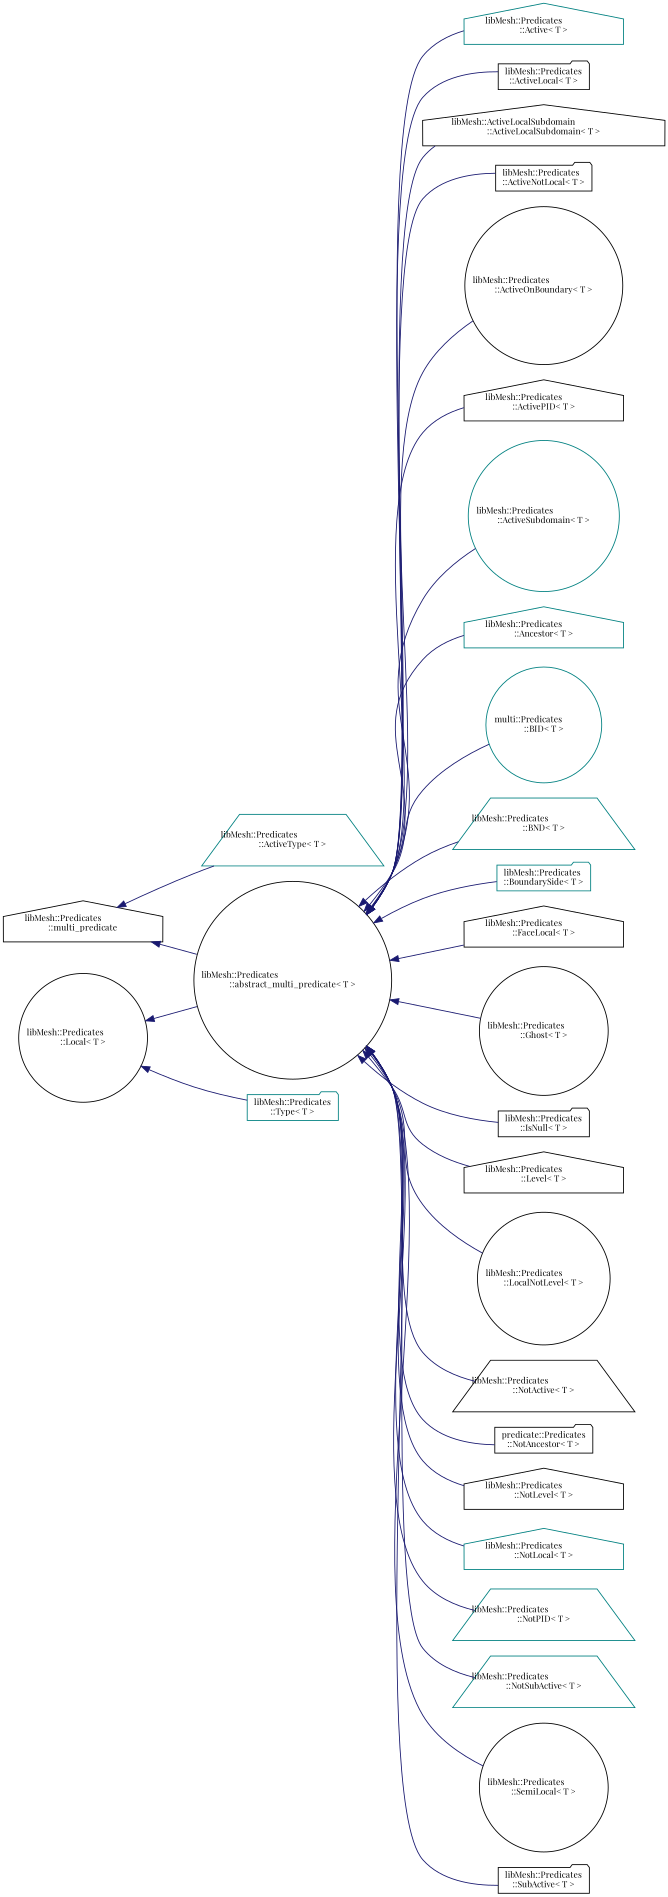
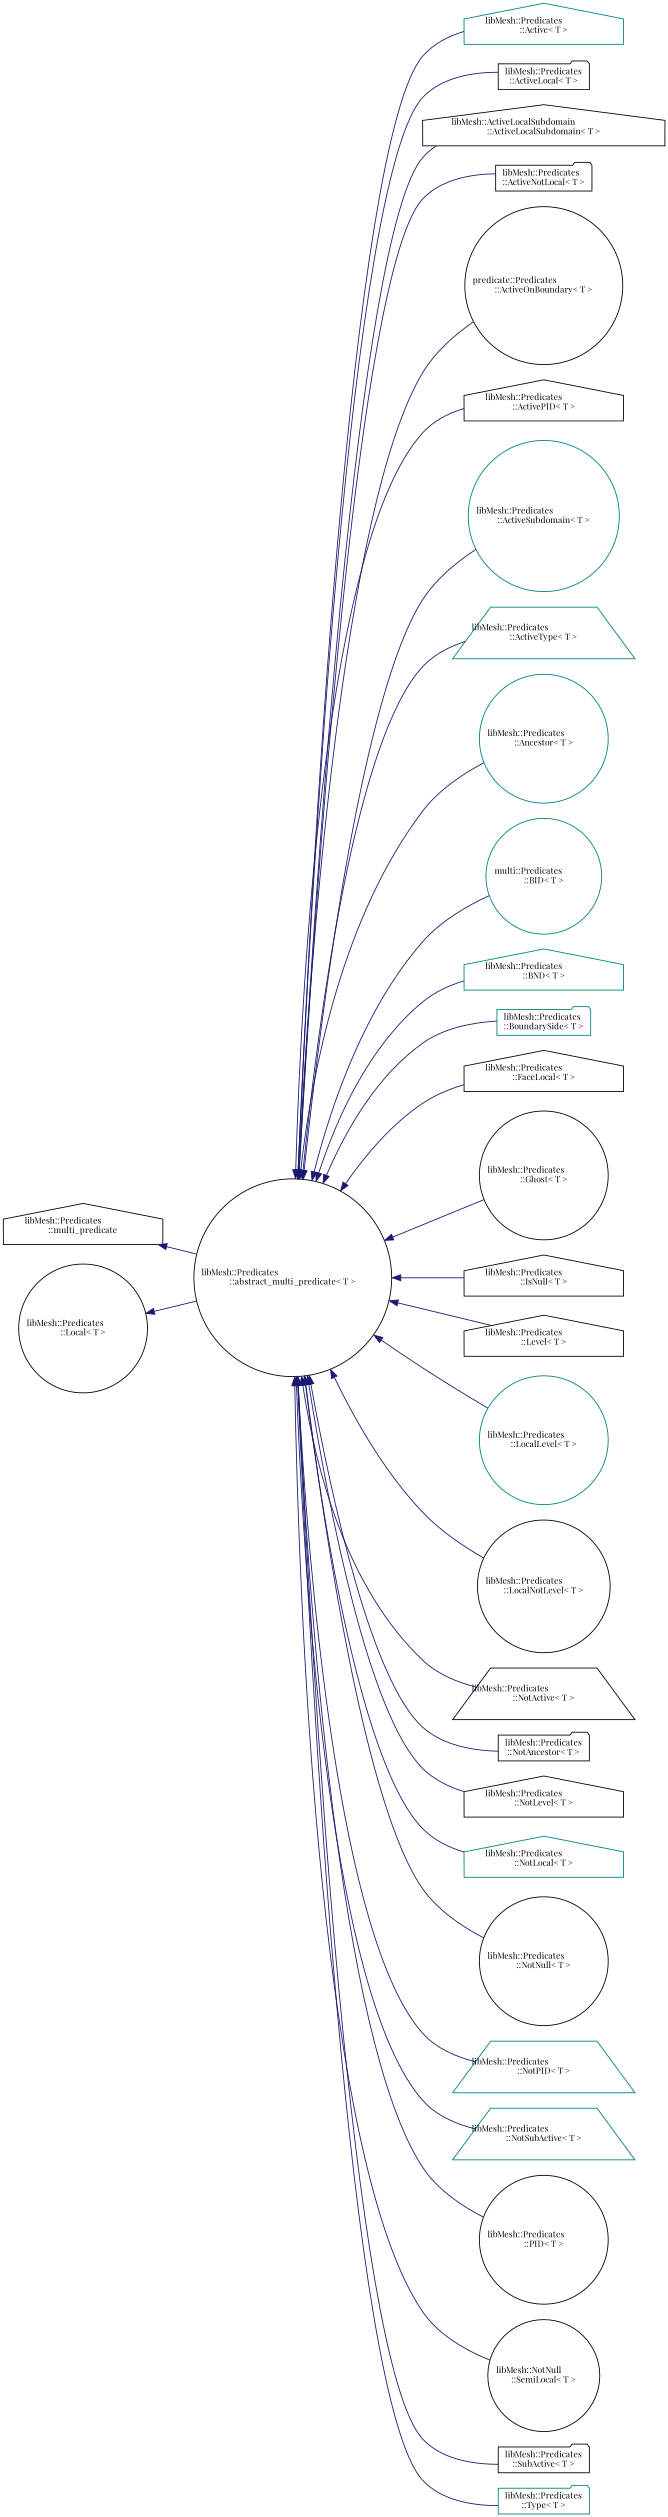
node "libMesh::Predicates ::ActiveOnBoundary< T >": label "libMesh::Predicates ::ActiveOnBoundary< T >" -> "predicate::Predicates ::ActiveOnBoundary< T >"
node "libMesh::Predicates ::Ancestor< T >": shape house -> circle
node "libMesh::Predicates ::BND< T >": shape trapezium -> house
edge "libMesh::Predicates ::ActiveType< T >" -> "libMesh::Predicates ::multi_predicate": now "libMesh::Predicates ::ActiveType< T >" -> "libMesh::Predicates ::abstract_multi_predicate< T >"
edge "libMesh::Predicates ::Type< T >" -> "libMesh::Predicates ::Local< T >": now "libMesh::Predicates ::Type< T >" -> "libMesh::Predicates ::abstract_multi_predicate< T >"
node "libMesh::Predicates ::IsNull< T >": shape folder -> house
node "libMesh::Predicates ::LocalLevel< T >": added
node "predicate::Predicates ::NotAncestor< T >": label "predicate::Predicates ::NotAncestor< T >" -> "libMesh::Predicates ::NotAncestor< T >"
node "libMesh::Predicates ::SemiLocal< T >": label "libMesh::Predicates ::SemiLocal< T >" -> "libMesh::NotNull ::SemiLocal< T >"
node "libMesh::Predicates ::NotNull< T >": added
node "libMesh::Predicates ::PID< T >": added
